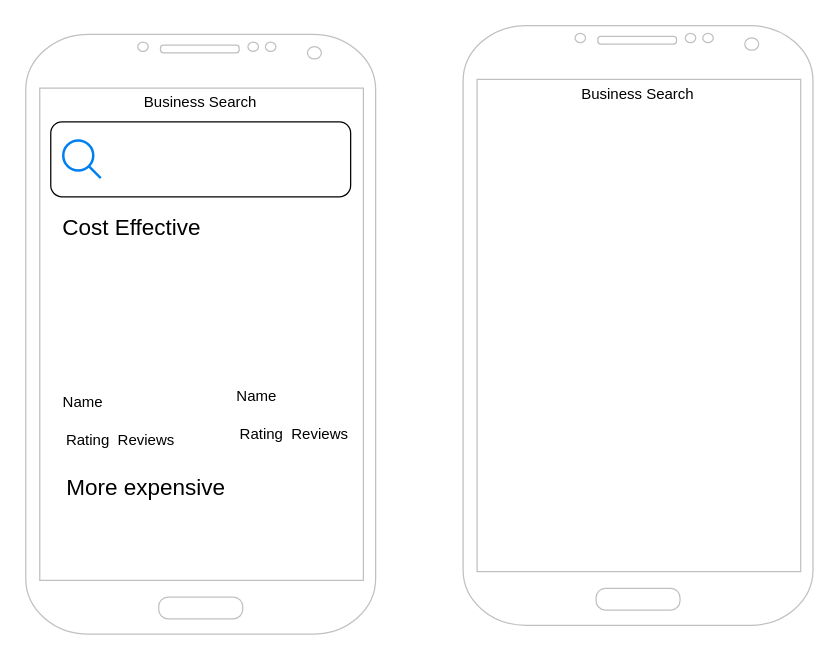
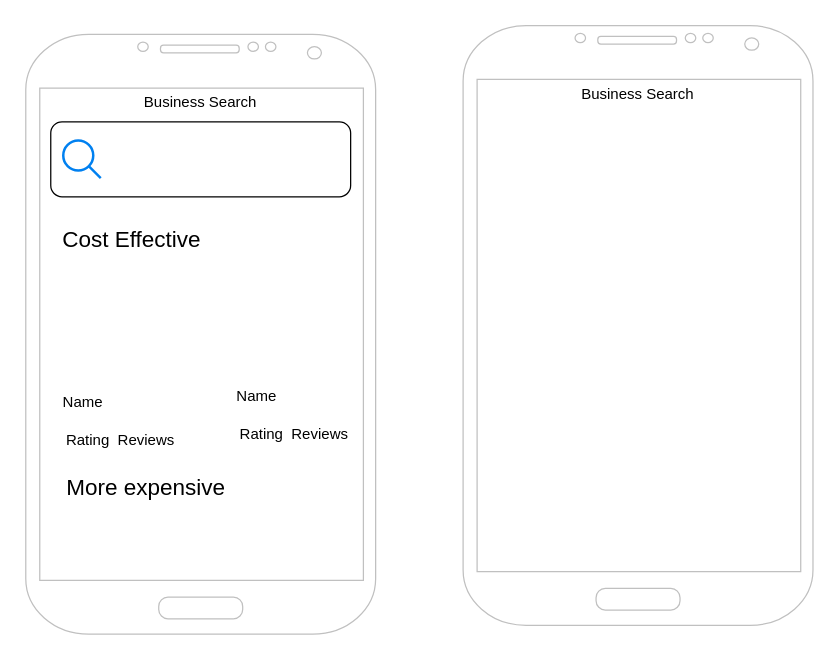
node "Cost Effective": moved (132, 228) -> (132, 241)
